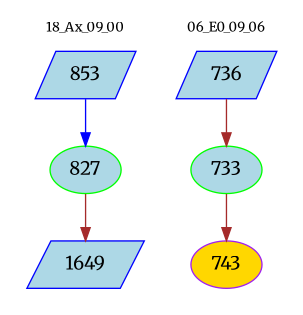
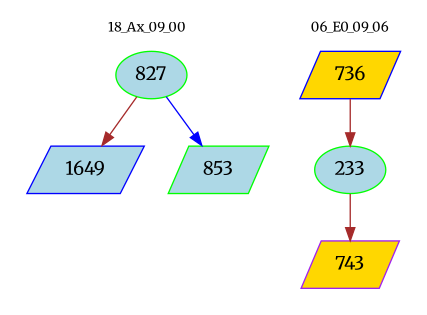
node "853": color blue -> green
node "736": fillcolor lightblue -> gold
edge "853" -> "827": reversed
node "733": label "733" -> "233"
node "743": shape ellipse -> parallelogram
